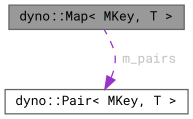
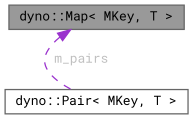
edge "dyno::Map< MKey, T >" -> "dyno::Pair< MKey, T >": reversed
